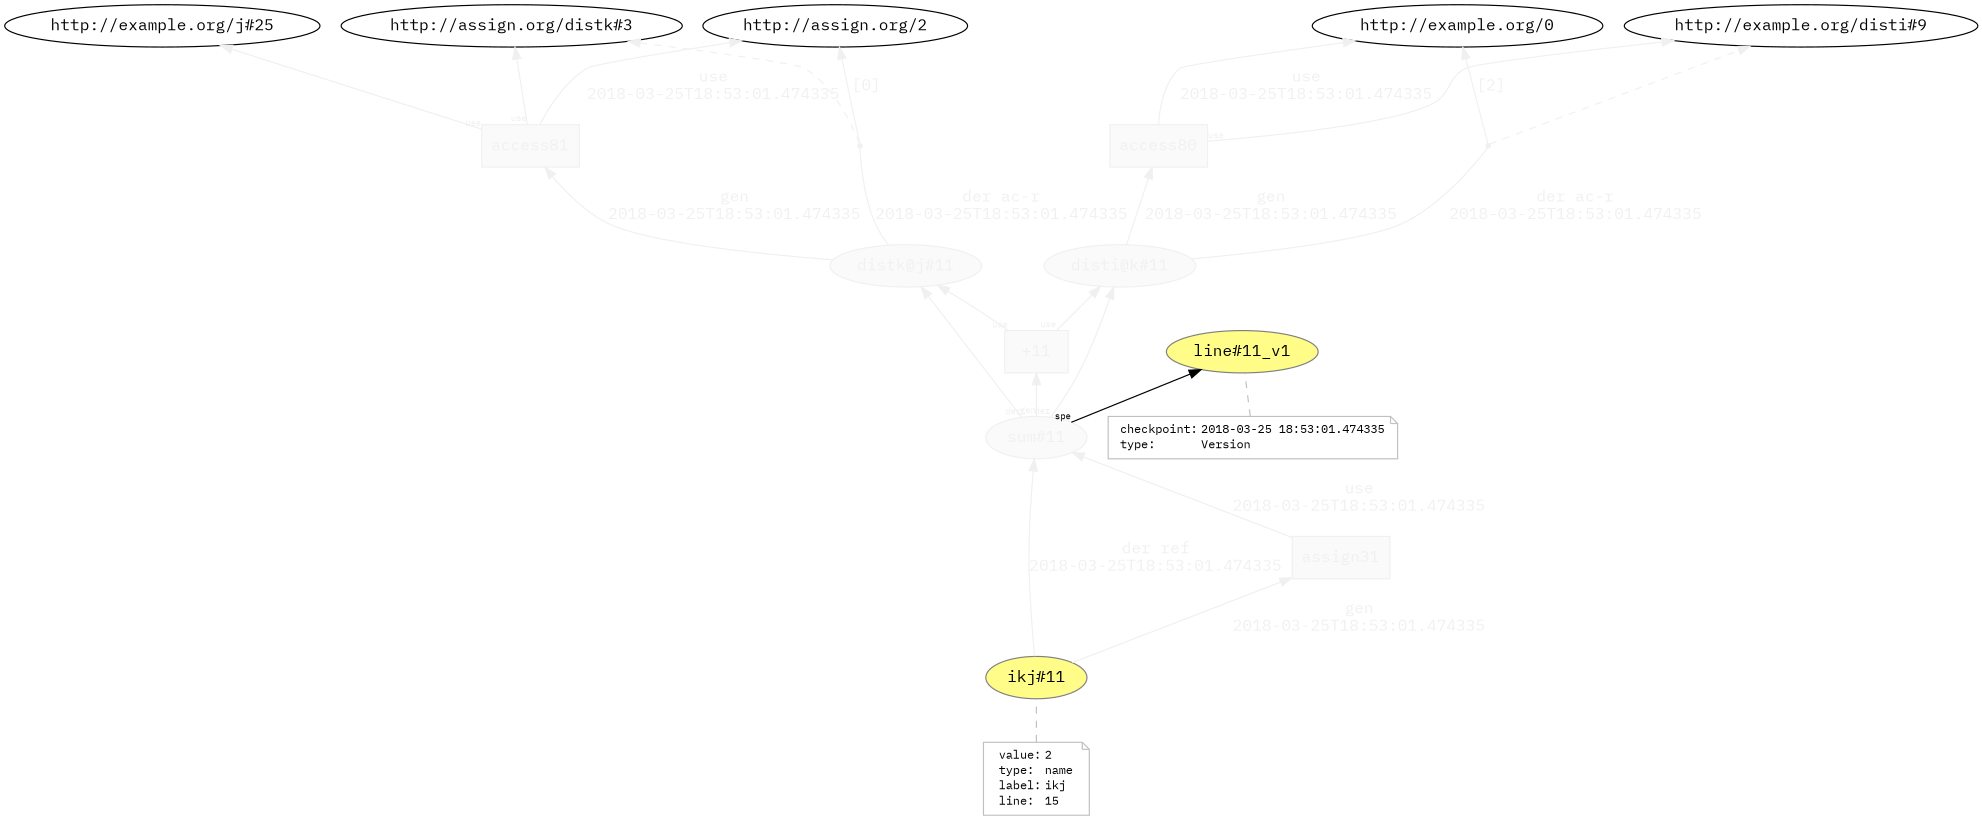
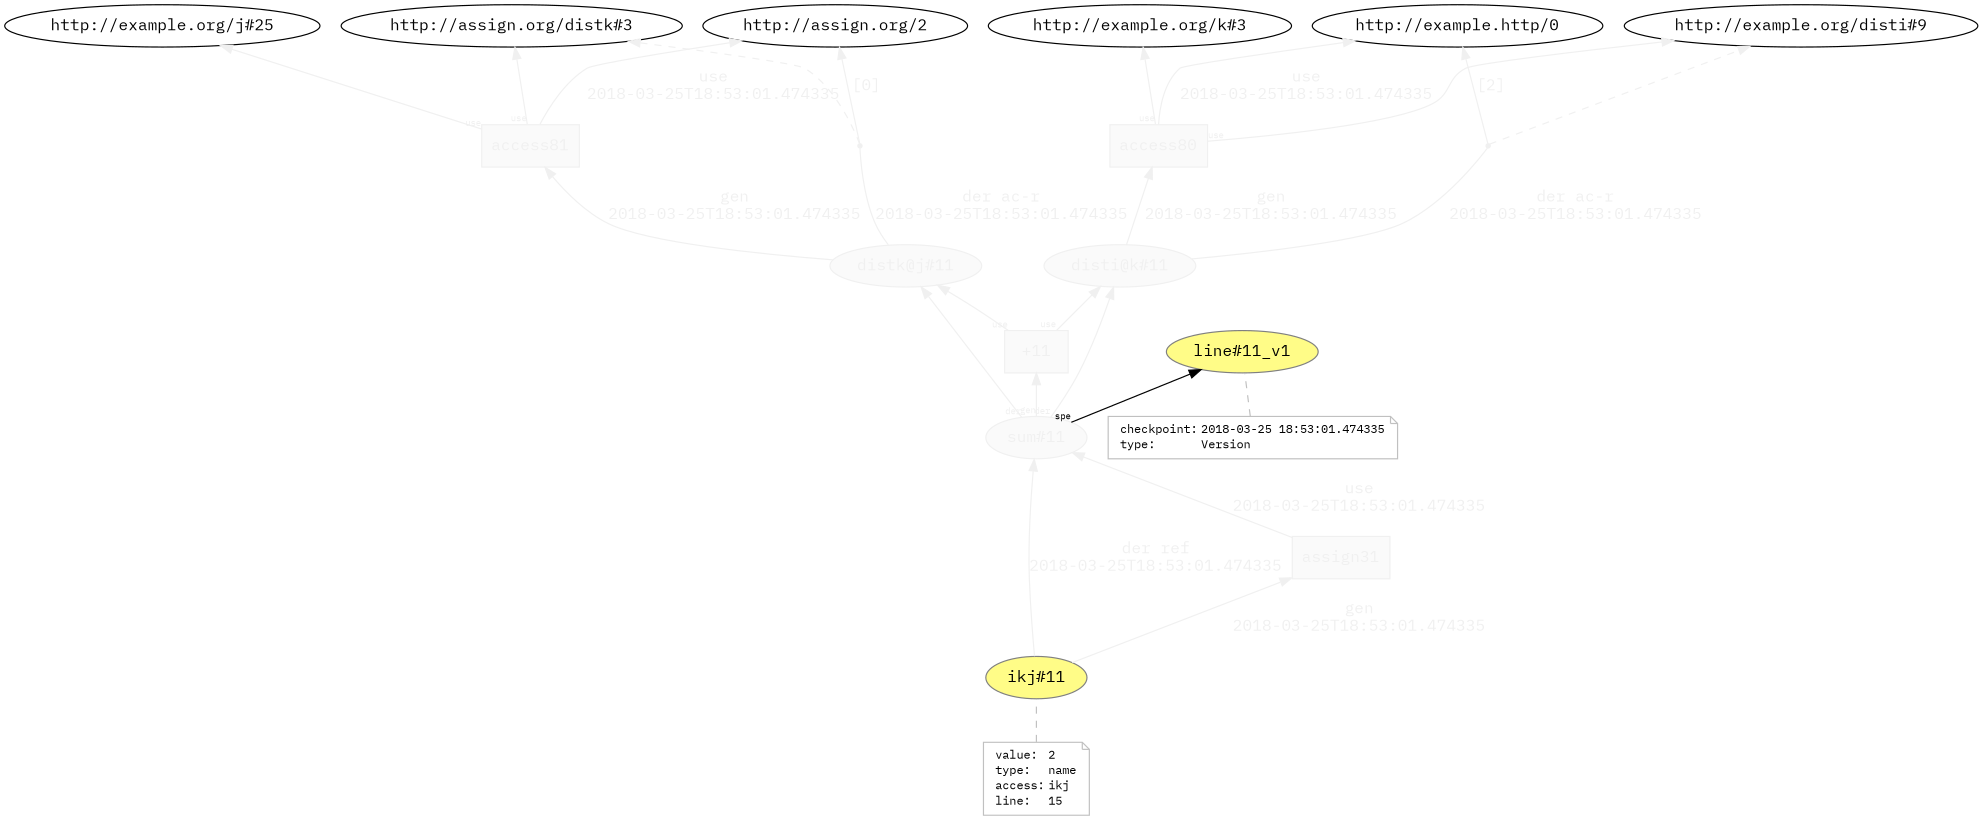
node "http://example.org/k#3": added
node "http://example.org/0": label "http://example.org/0" -> "http://example.http/0"
node "value:": text "label:" -> "access:"
